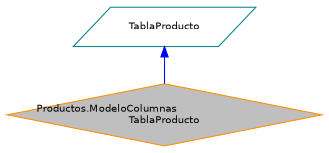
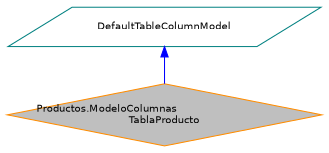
node "TablaProducto": label "TablaProducto" -> "DefaultTableColumnModel"
